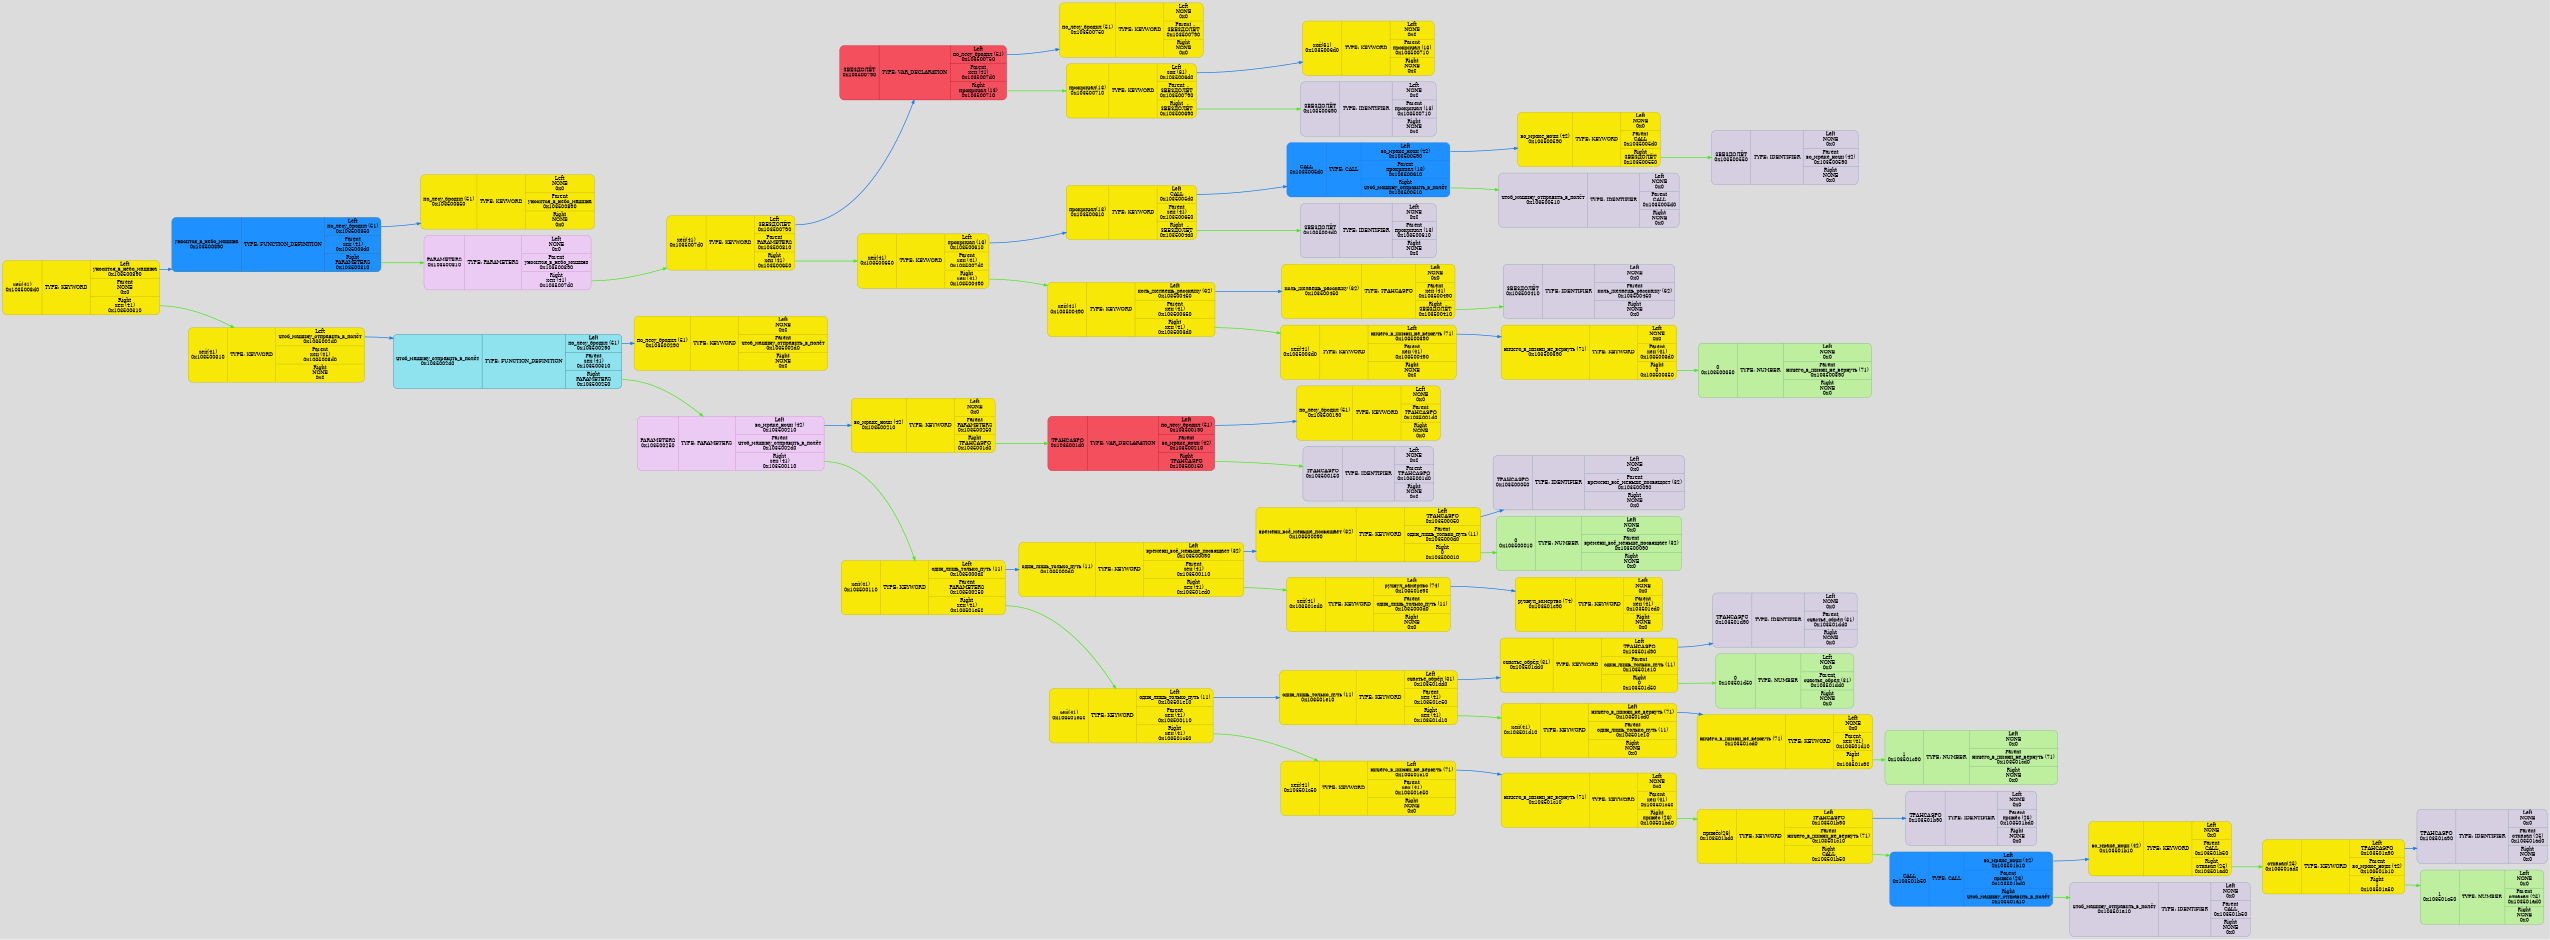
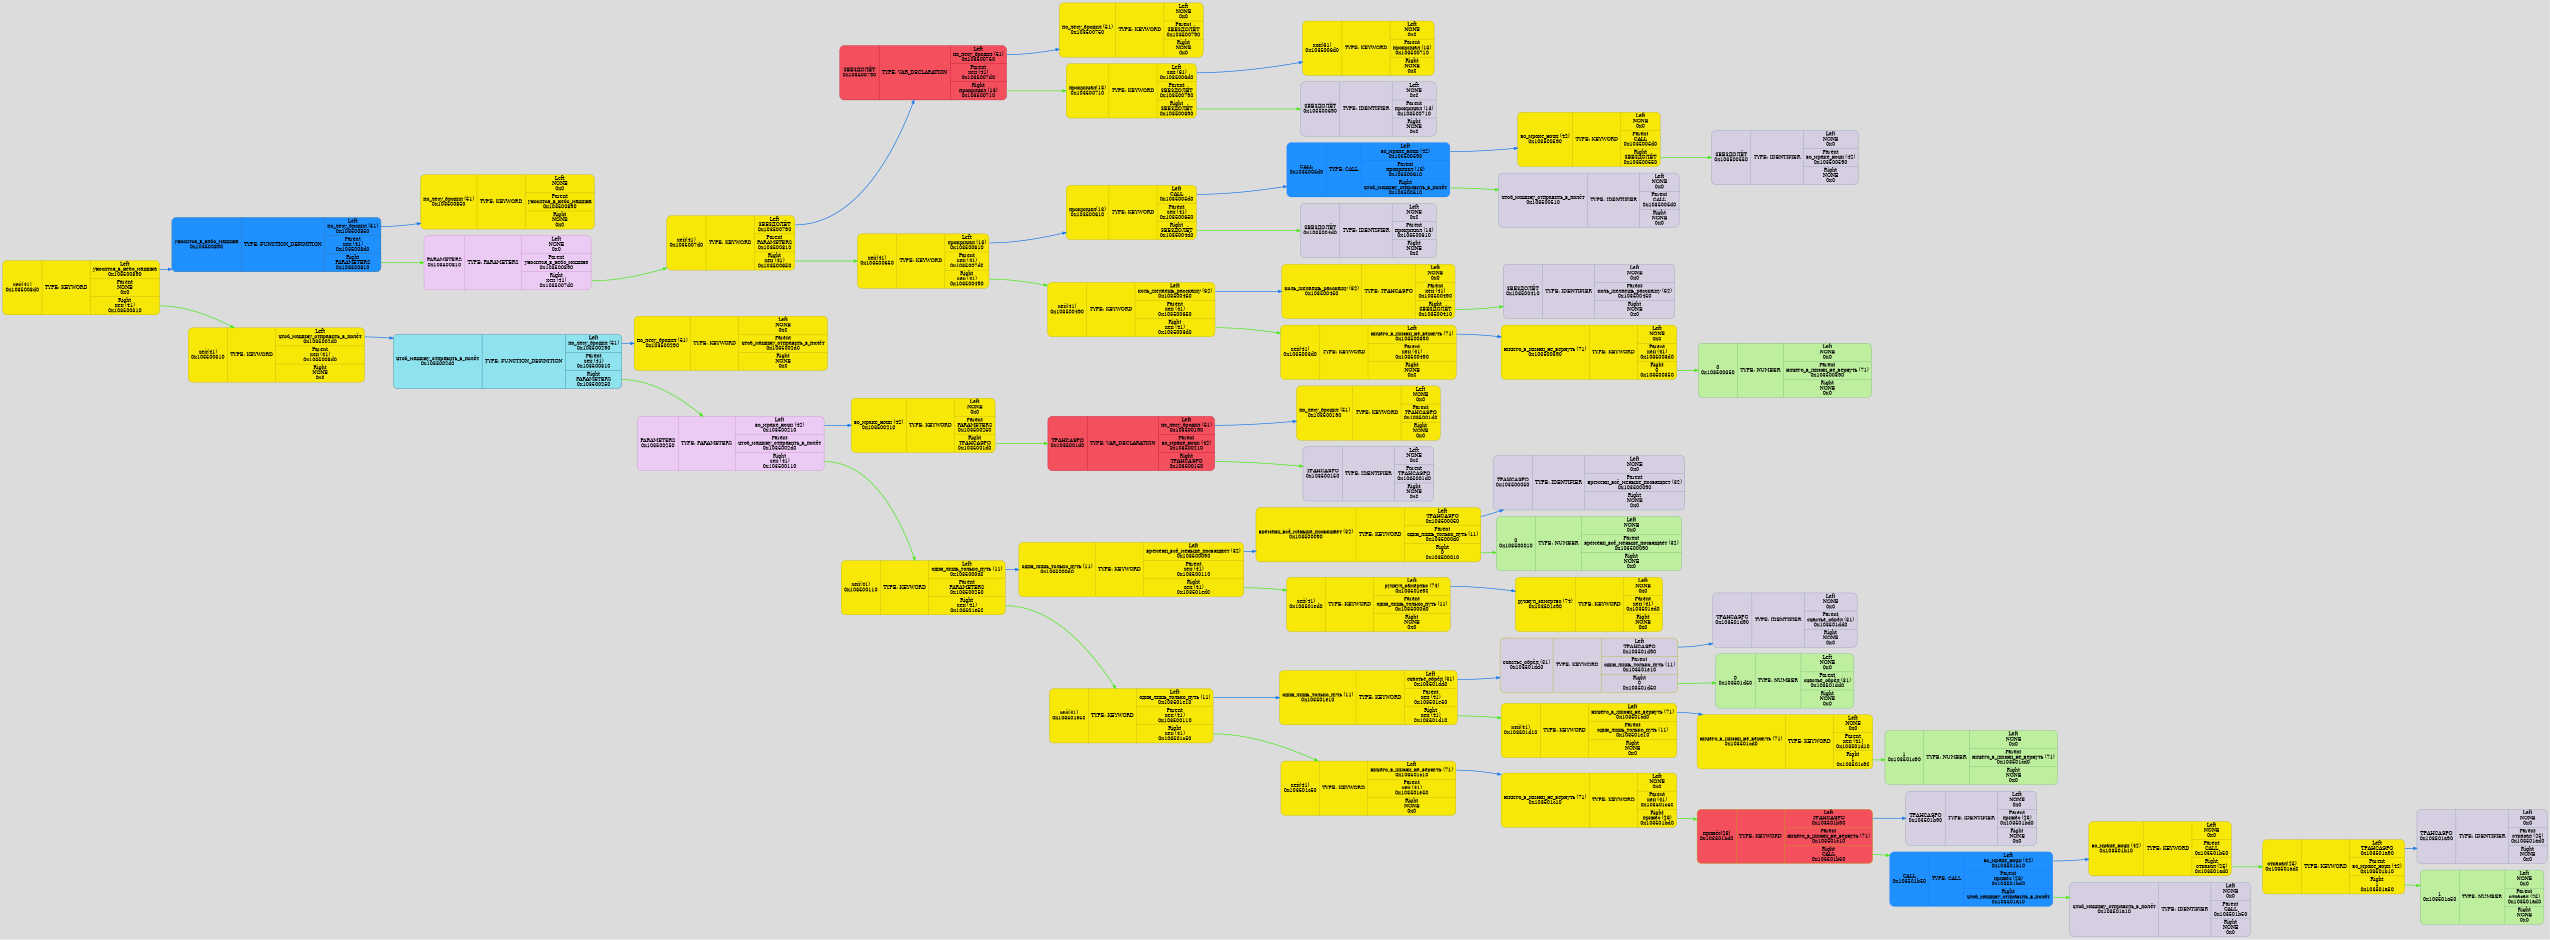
node "счастье_обрёл (31)": fillcolor #f8e807 -> #d5cfe1
node "принёс(26)": fillcolor #f8e807 -> #f34f5d
